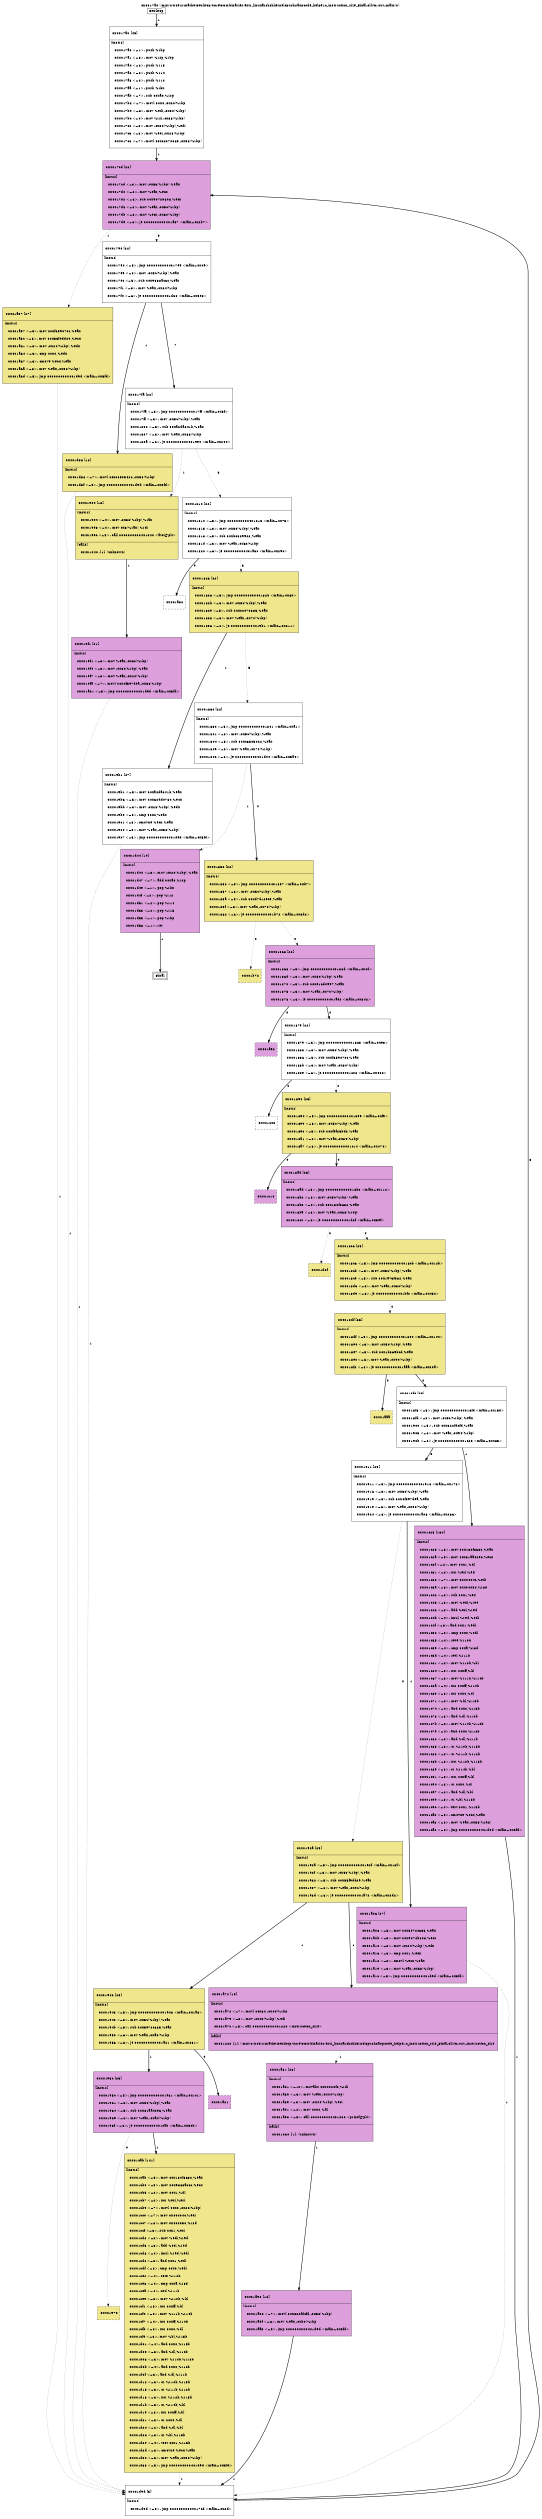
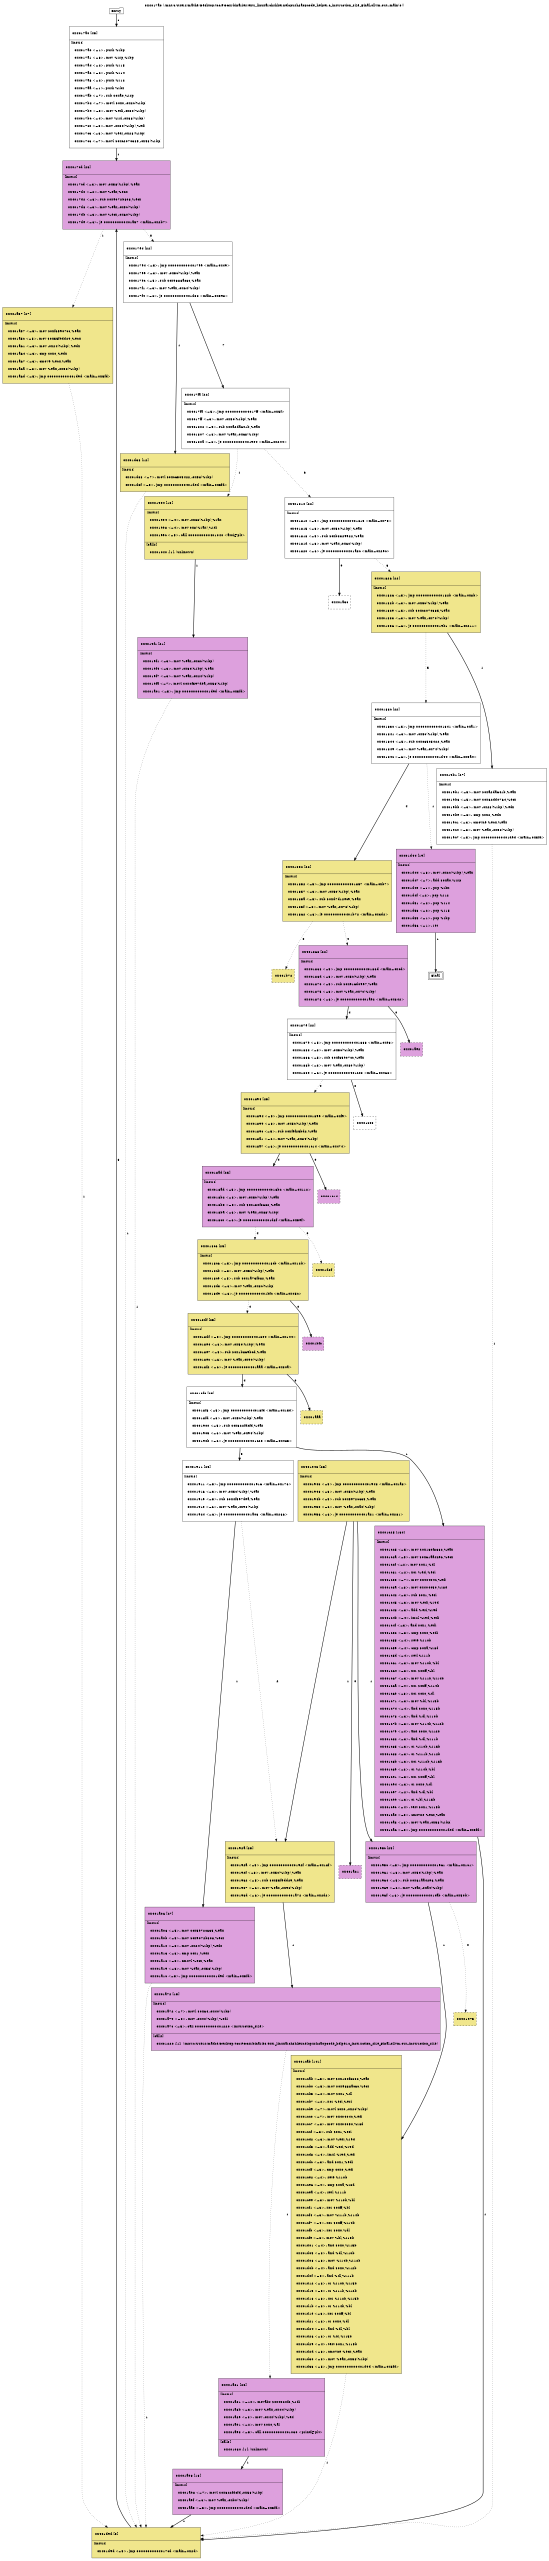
node "Desktop": label "Desktop" -> "Entry"
node "0x401bfc": added
edge "0x40192a [25]" -> "0x401943 [25]": reversed
node "0x401d9d [5]": fillcolor white -> khaki
